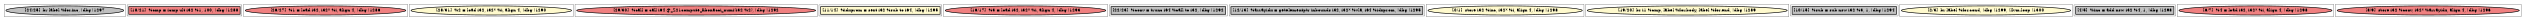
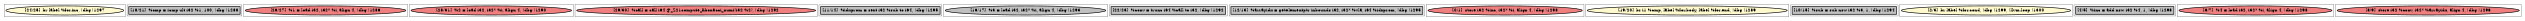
node "[24/25]  br label %for.inc, !dbg !1297": fillcolor grey -> lemonchiffon
node "[18/21]  %cmp = icmp ult i32 %1, 100, !dbg !1288": fillcolor lightcoral -> grey
node "[28/31]  %2 = load i32, i32* %i, align 4, !dbg !1290": fillcolor lemonchiffon -> lightcoral
node "[11/14]  %idxprom = sext i32 %sub to i64, !dbg !1295": fillcolor lemonchiffon -> grey
node "[16/17]  %3 = load i32, i32* %i, align 4, !dbg !1293": fillcolor lightcoral -> grey
node "[0/1]  store i32 %inc, i32* %i, align 4, !dbg !1298": fillcolor lemonchiffon -> lightcoral
